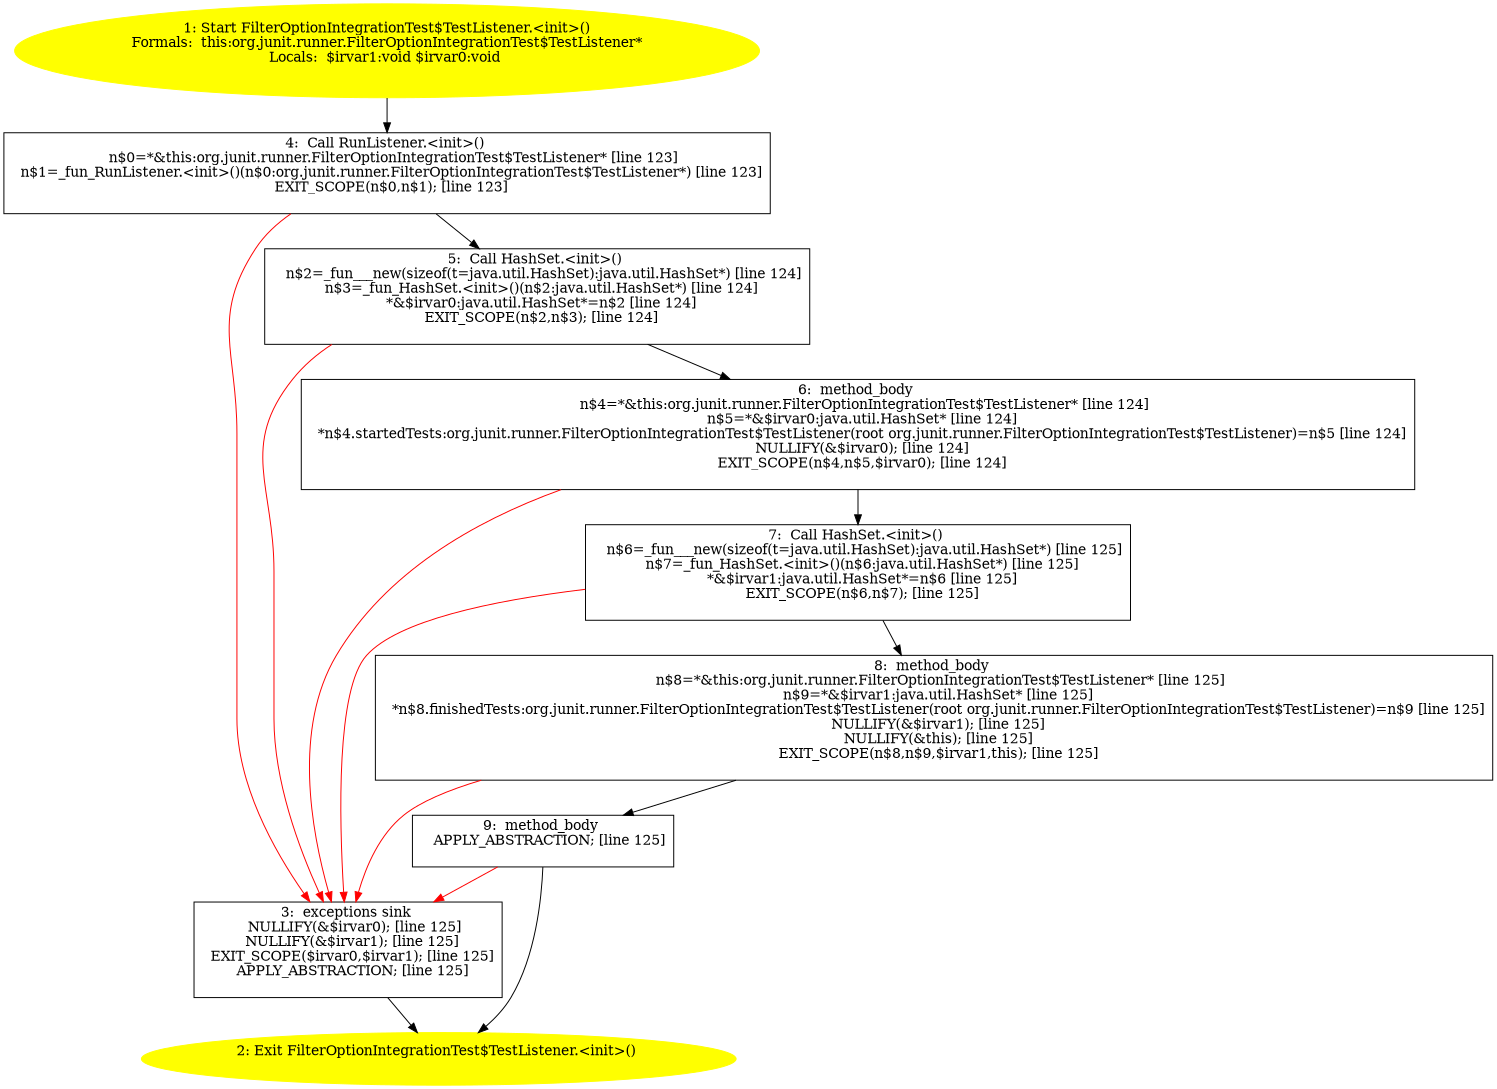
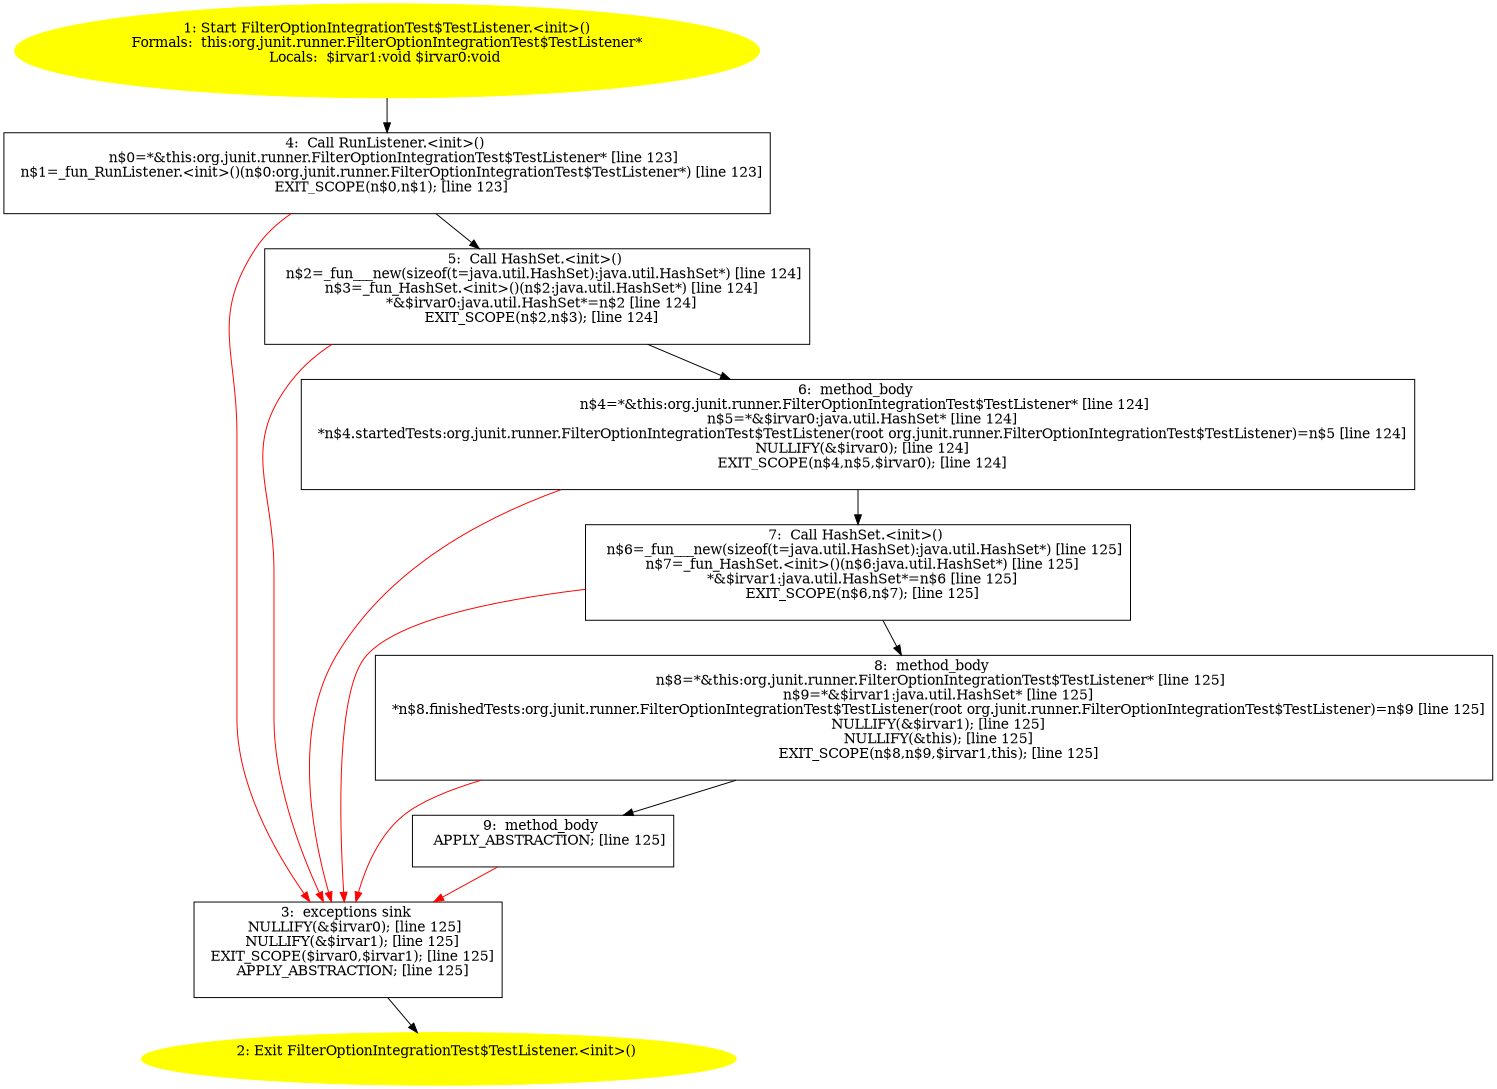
edge "9:  method_body APPLY_ABSTRACTION; [line 125]" -> "2: Exit FilterOptionIntegrationTest$TestListener.<init>()": removed
